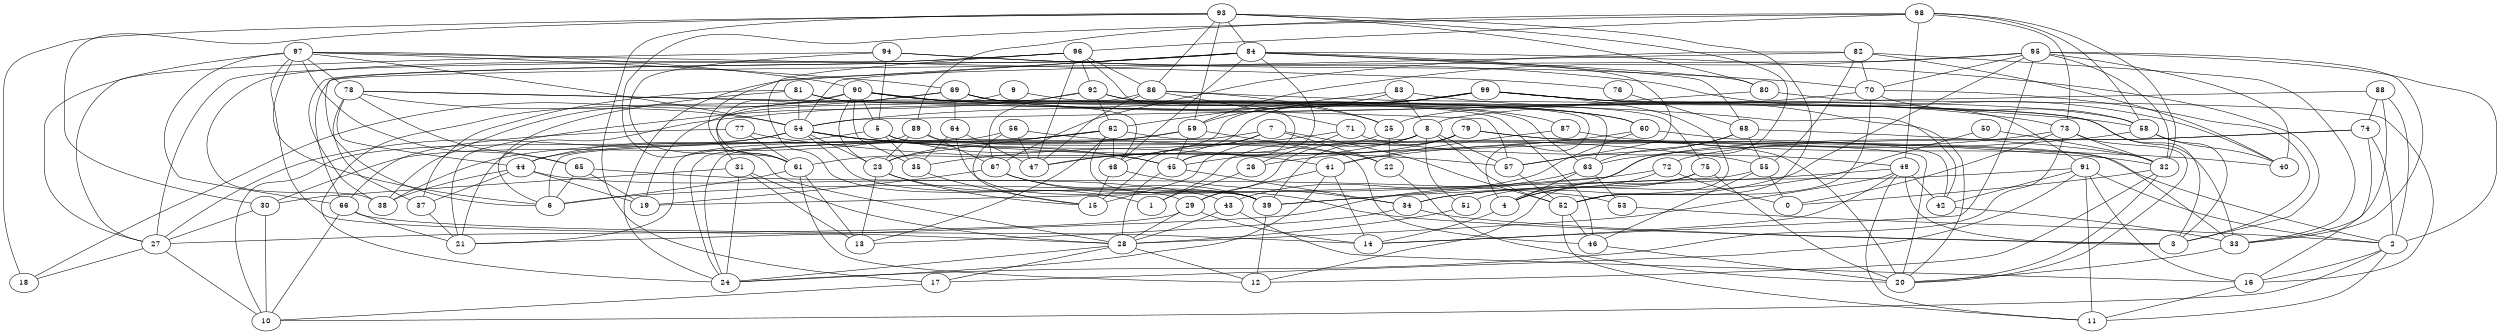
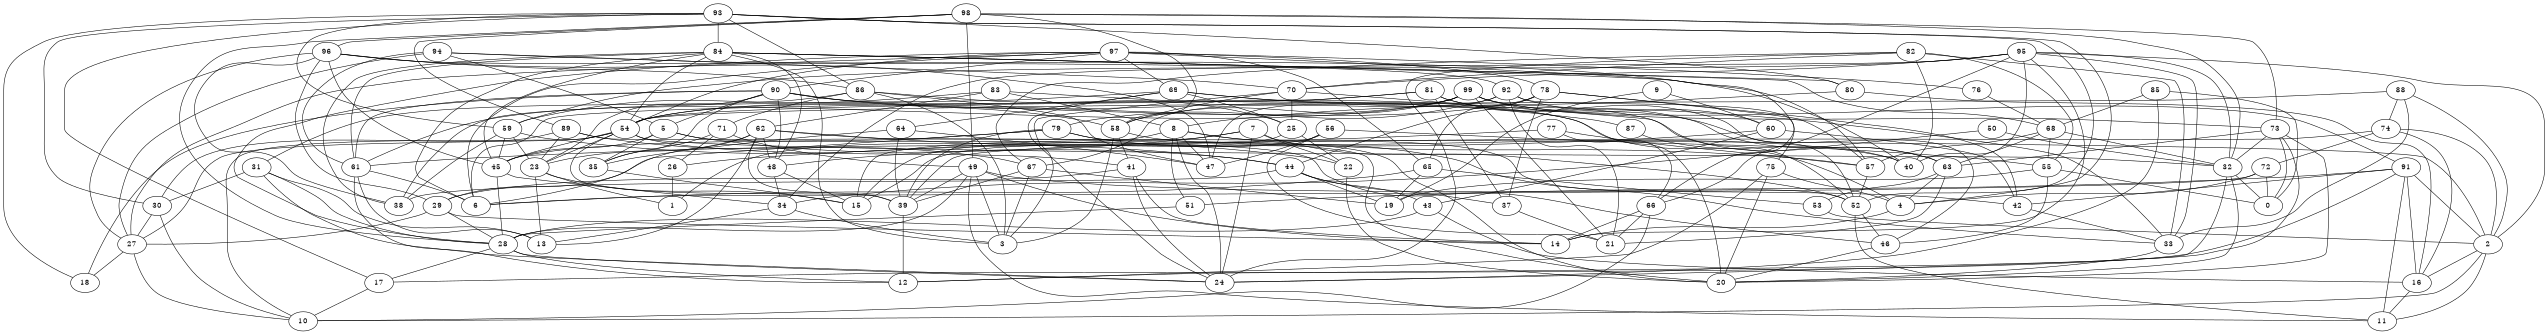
node "85": added
edge "92" -- "62": now "92" -- "79"
edge "87" -- "41": removed
